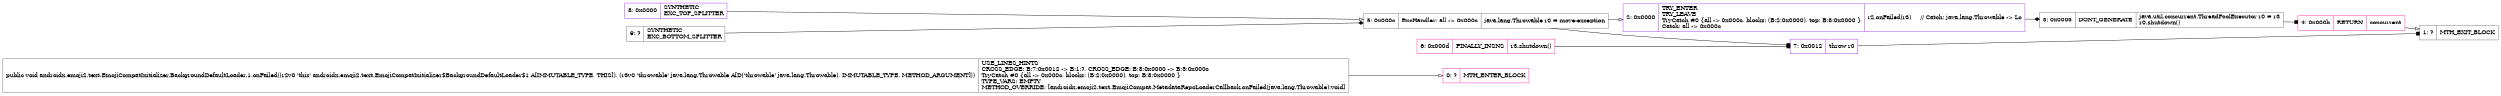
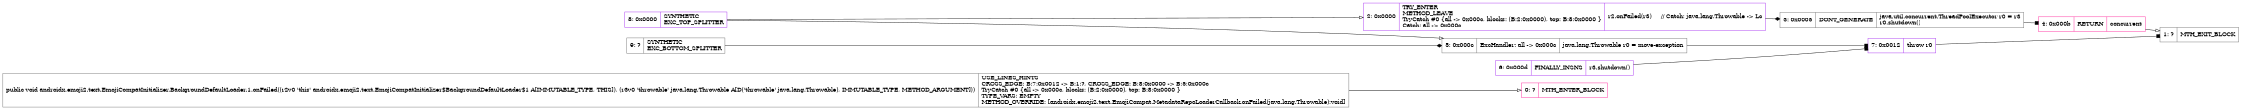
node "2: 0x0000": text "TRY_LEAVE" -> "METHOD_LEAVE"
edge "5: 0x000c" -> "2: 0x0000": now "8: 0x0000" -> "2: 0x0000"
node "6: 0x000d": color deeppink -> purple
